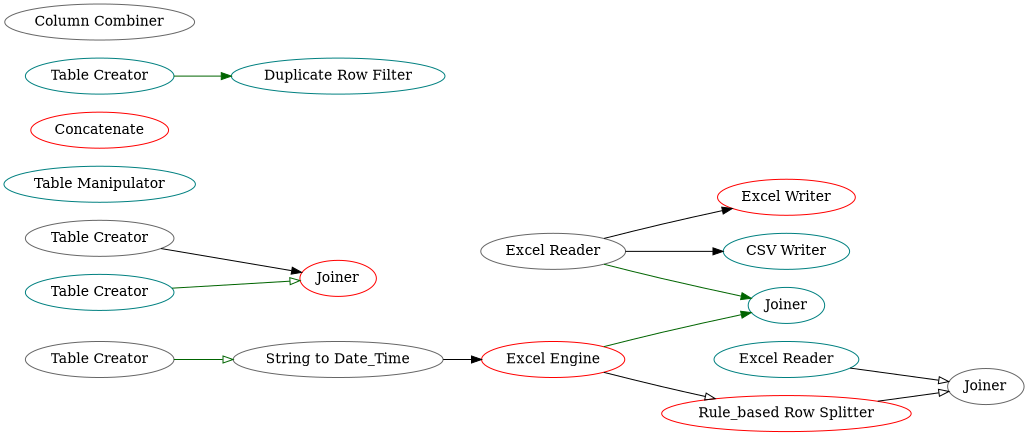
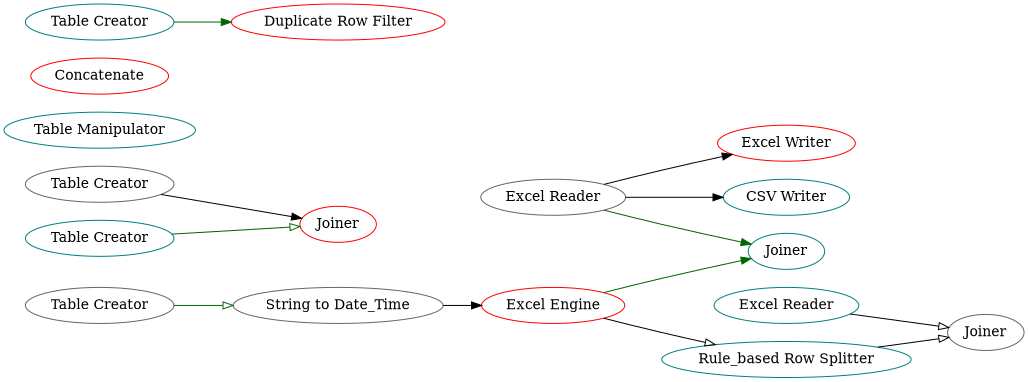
node "Column Combiner": removed
node "Duplicate Row Filter": color teal -> red
node "Rule_based Row Splitter": color red -> teal
